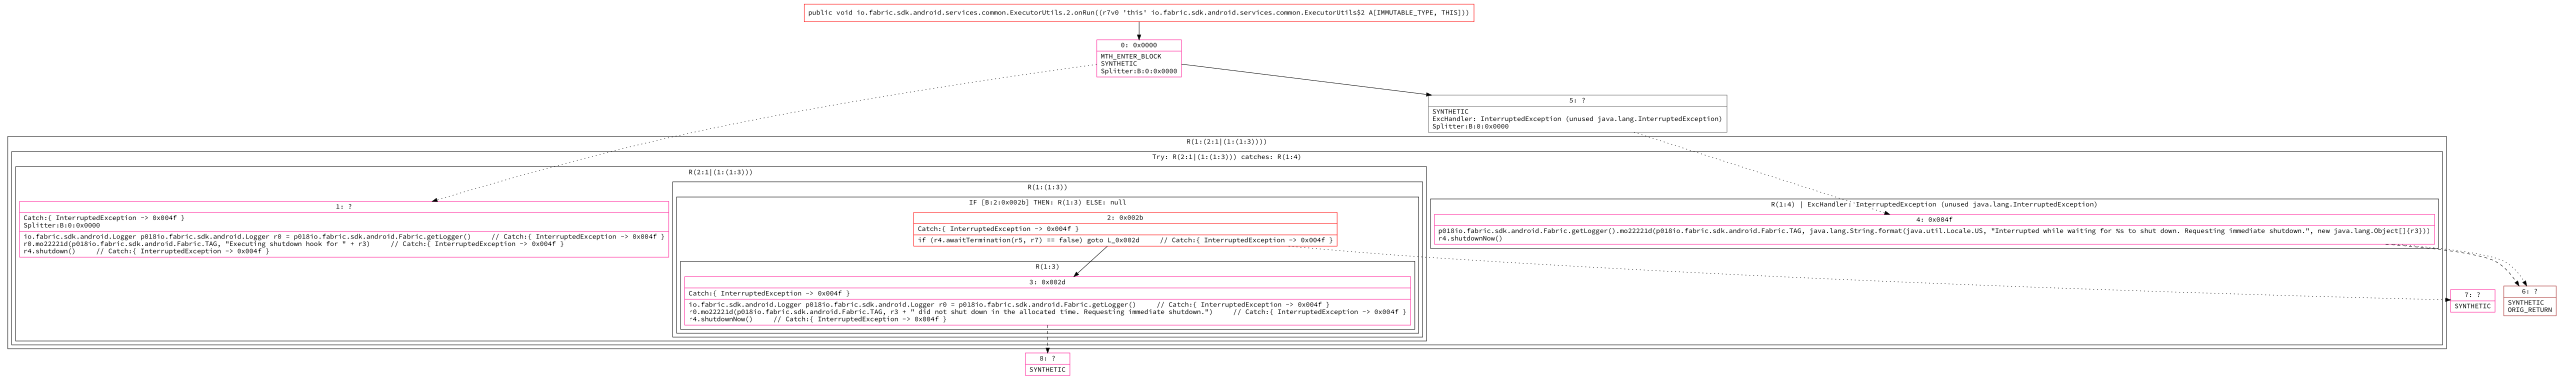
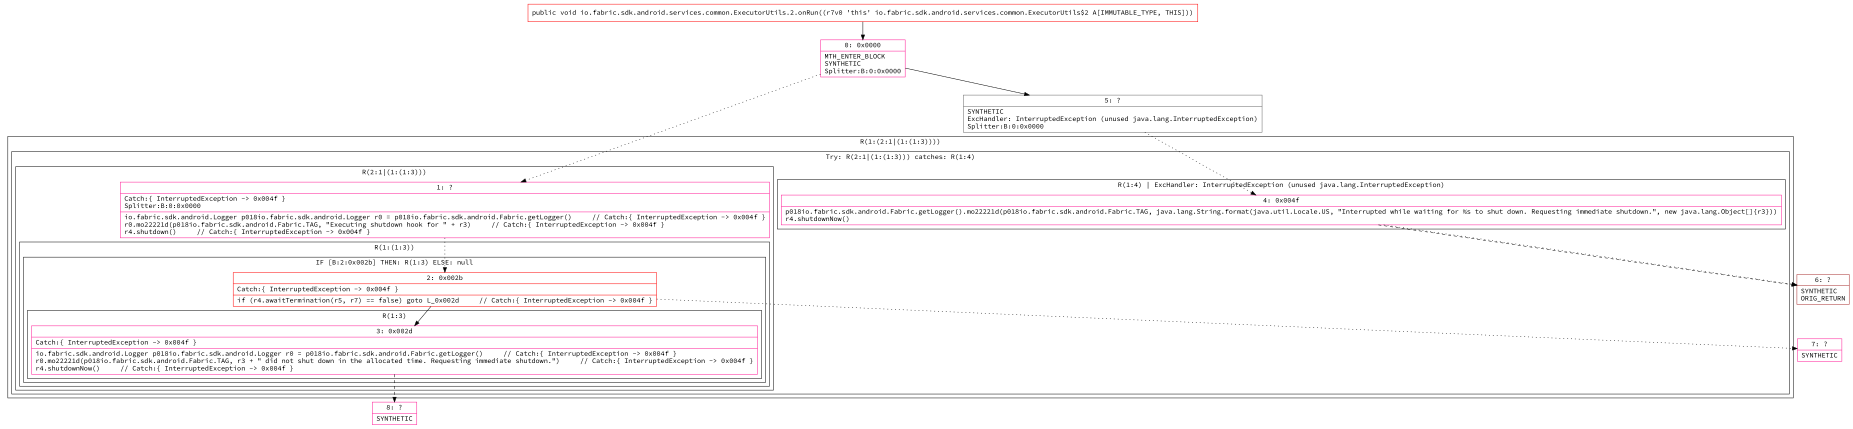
edge "1: ?" -> "2: 0x002b": added
